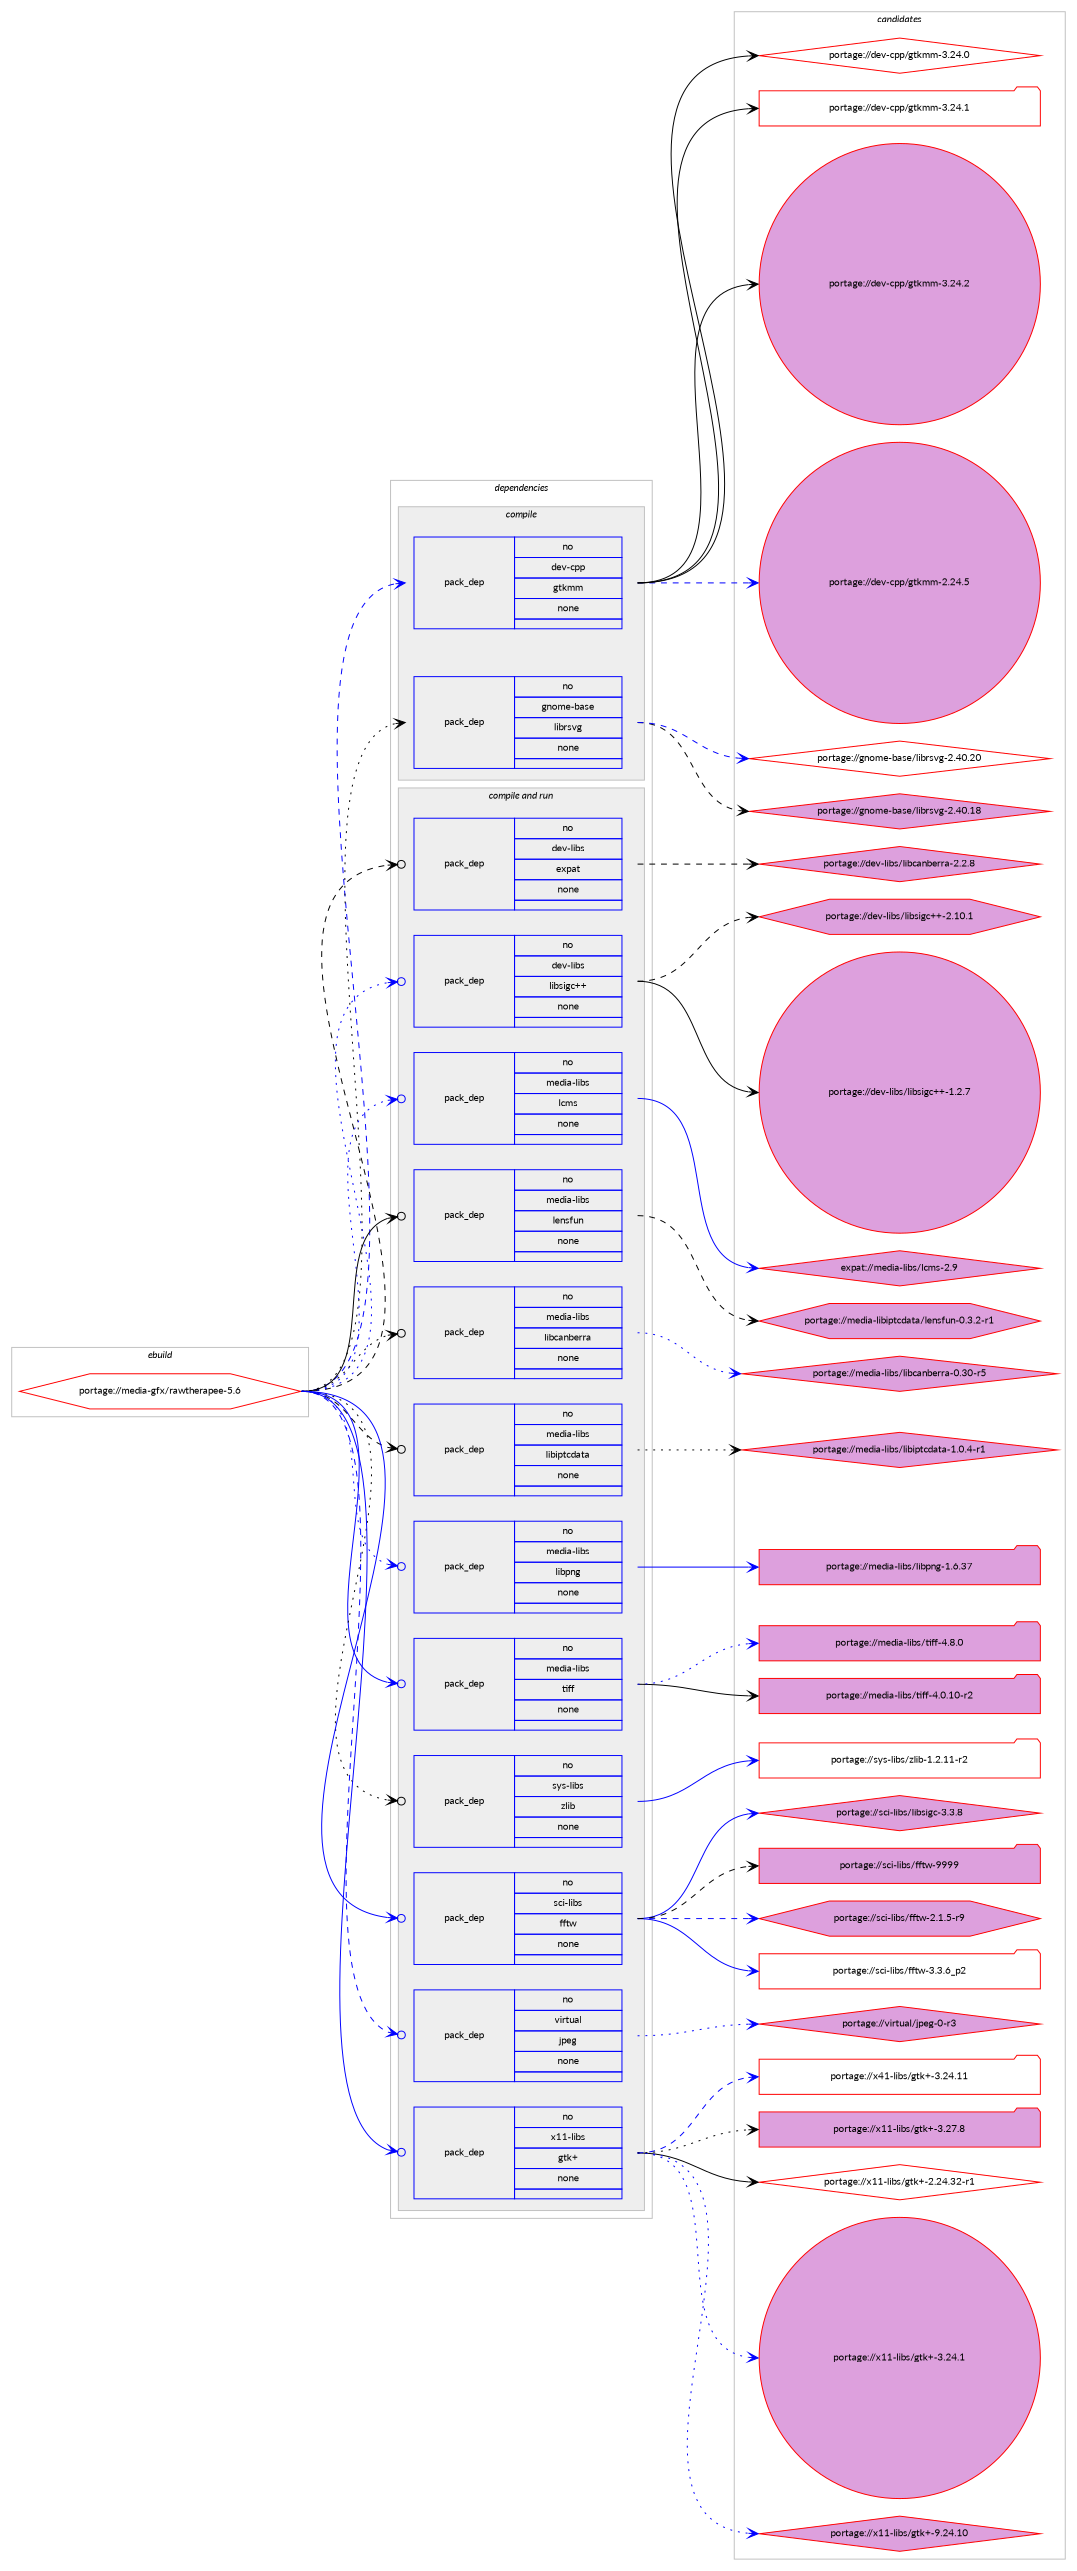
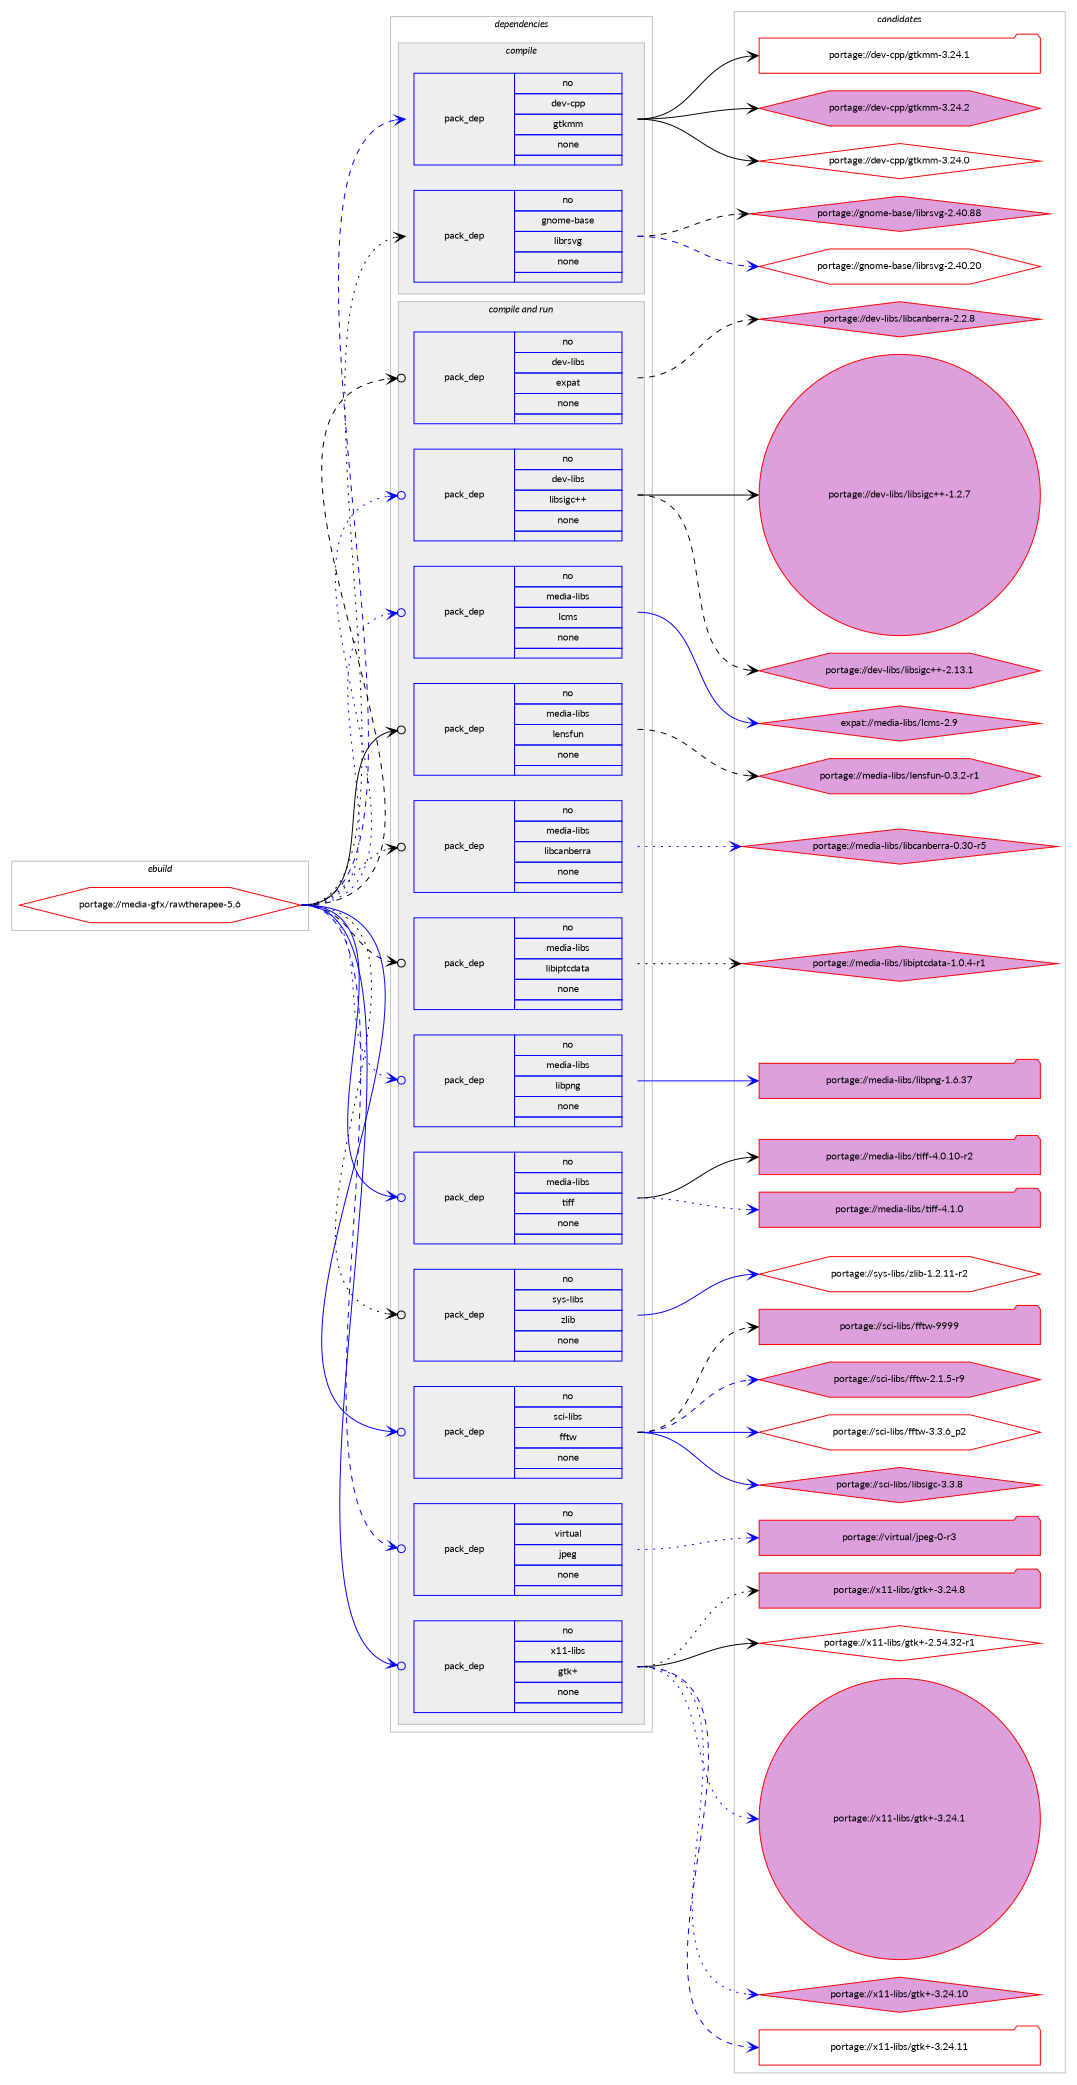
node "portage://dev-cpp/gtkmm-3.24.2": shape circle -> hexagon
node "portage://dev-cpp/gtkmm-2.24.5": removed
node "portage://gnome-base/librsvg-2.40.20": shape diamond -> hexagon
node "portage://gnome-base/librsvg-2.40.18": label "portage://gnome-base/librsvg-2.40.18" -> "portage://gnome-base/librsvg-2.40.88"
node "portage://dev-libs/libsigc++-2.10.1": label "portage://dev-libs/libsigc++-2.10.1" -> "portage://dev-libs/libsigc++-2.13.1"
node "portage://media-libiptcdata/lensfun-0.3.2-r1": label "portage://media-libiptcdata/lensfun-0.3.2-r1" -> "portage://media-libs/lensfun-0.3.2-r1"
node "portage://media-libs/tiff-4.8.0": label "portage://media-libs/tiff-4.8.0" -> "portage://media-libs/tiff-4.1.0"
node "portage://sys-libs/zlib-1.2.11-r2": shape folder -> hexagon
node "portage://sci-libs/fftw-3.3.6_p2": shape folder -> hexagon
node "portage://virtual/jpeg-0-r3": shape diamond -> folder
node "portage://x41-libs/gtk+-3.24.11": label "portage://x41-libs/gtk+-3.24.11" -> "portage://x11-libs/gtk+-3.24.11"
node "portage://x11-libs/gtk+-3.27.8": label "portage://x11-libs/gtk+-3.27.8" -> "portage://x11-libs/gtk+-3.24.8"
node "portage://x11-libs/gtk+-2.24.32-r1": label "portage://x11-libs/gtk+-2.24.32-r1" -> "portage://x11-libs/gtk+-2.54.32-r1"
node "portage://x11-libs/gtk+-9.24.10": label "portage://x11-libs/gtk+-9.24.10" -> "portage://x11-libs/gtk+-3.24.10"
